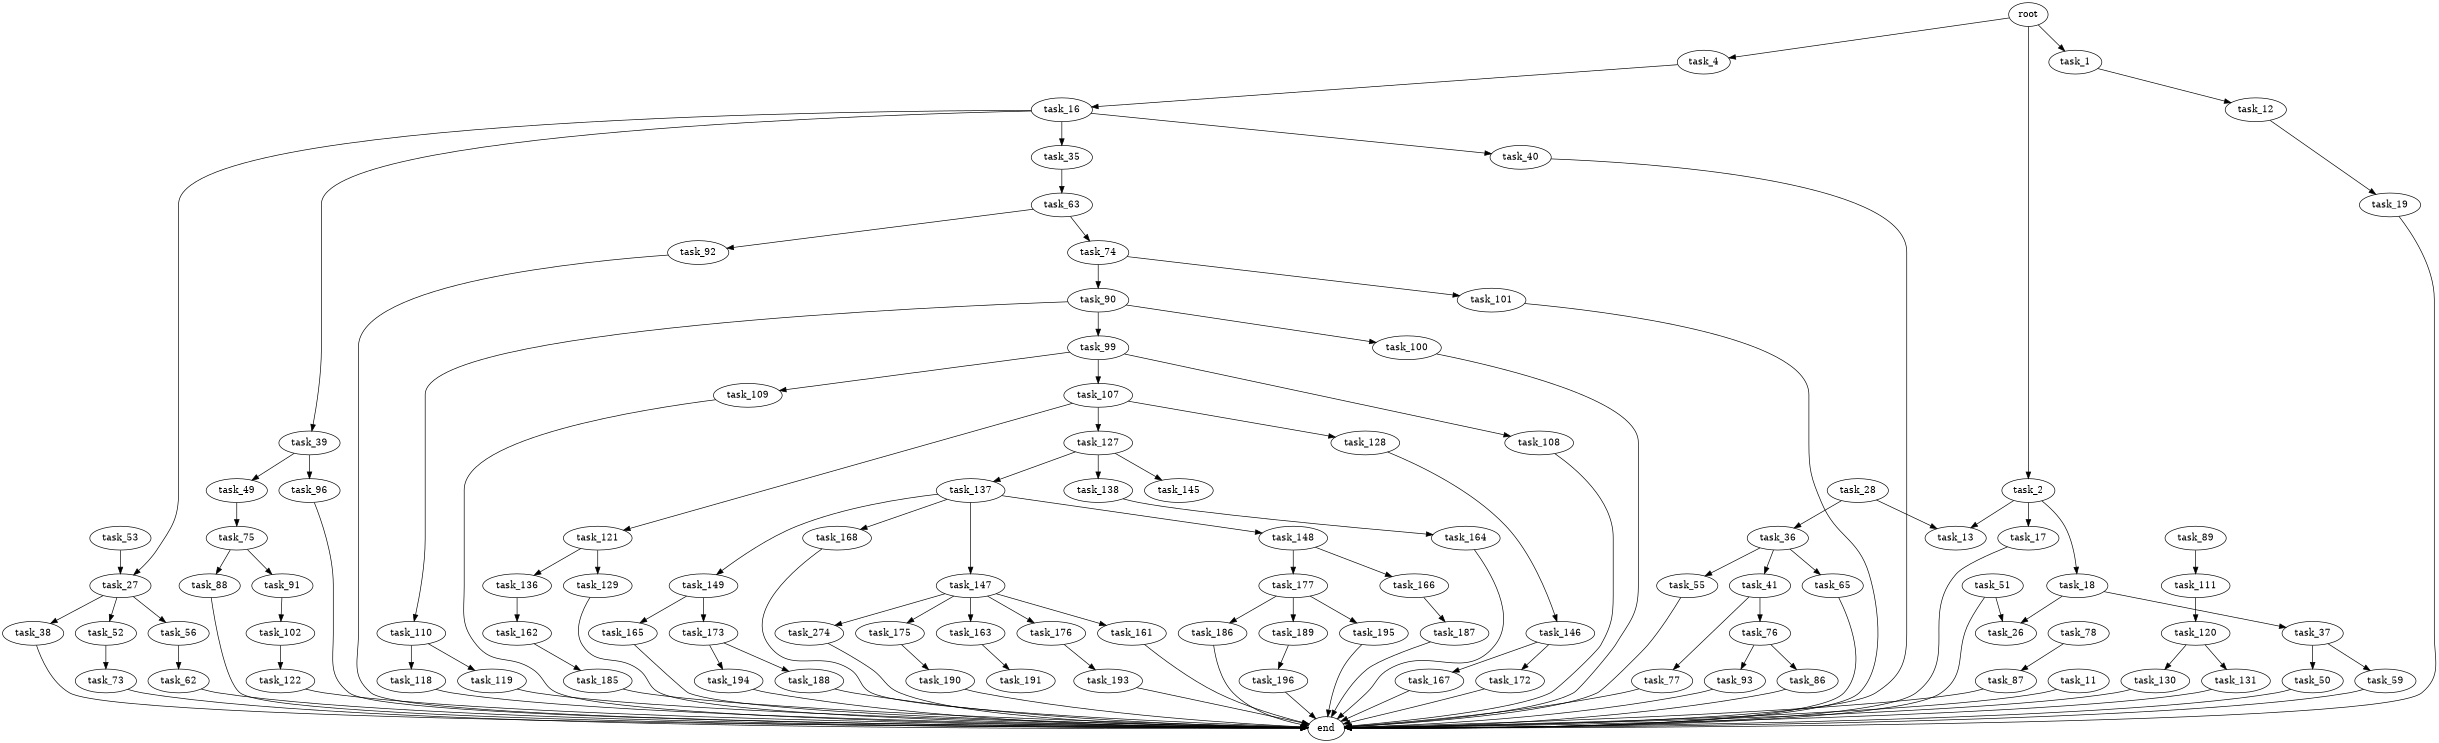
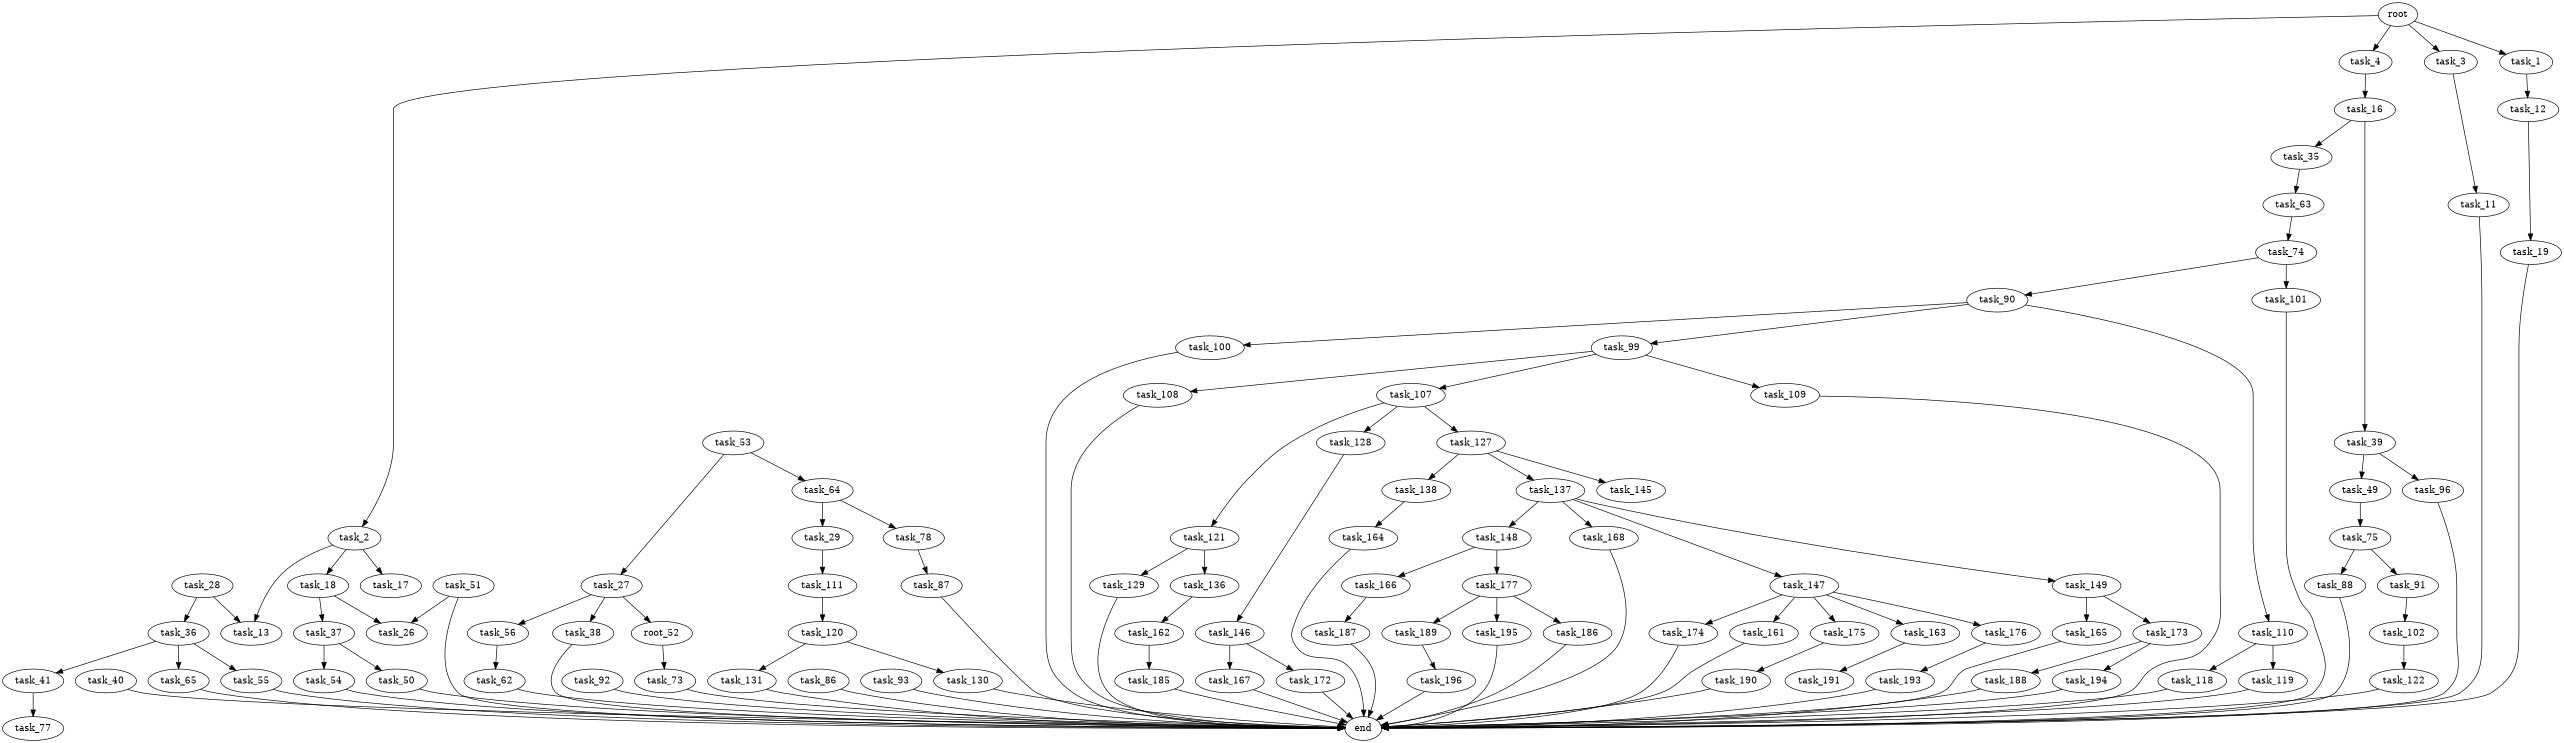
node "task_3": added
edge "task_16" -> "task_40": removed
edge "task_16" -> "task_27": removed
edge "task_63" -> "task_92": removed
node "task_64": added
node "task_89": label "task_89" -> "task_29"
node "task_52": label "task_52" -> "root_52"
node "task_274": label "task_274" -> "task_174"
node "task_76": removed
node "task_59": label "task_59" -> "task_54"
edge "task_17" -> "end": removed
edge "task_77" -> "end": removed
